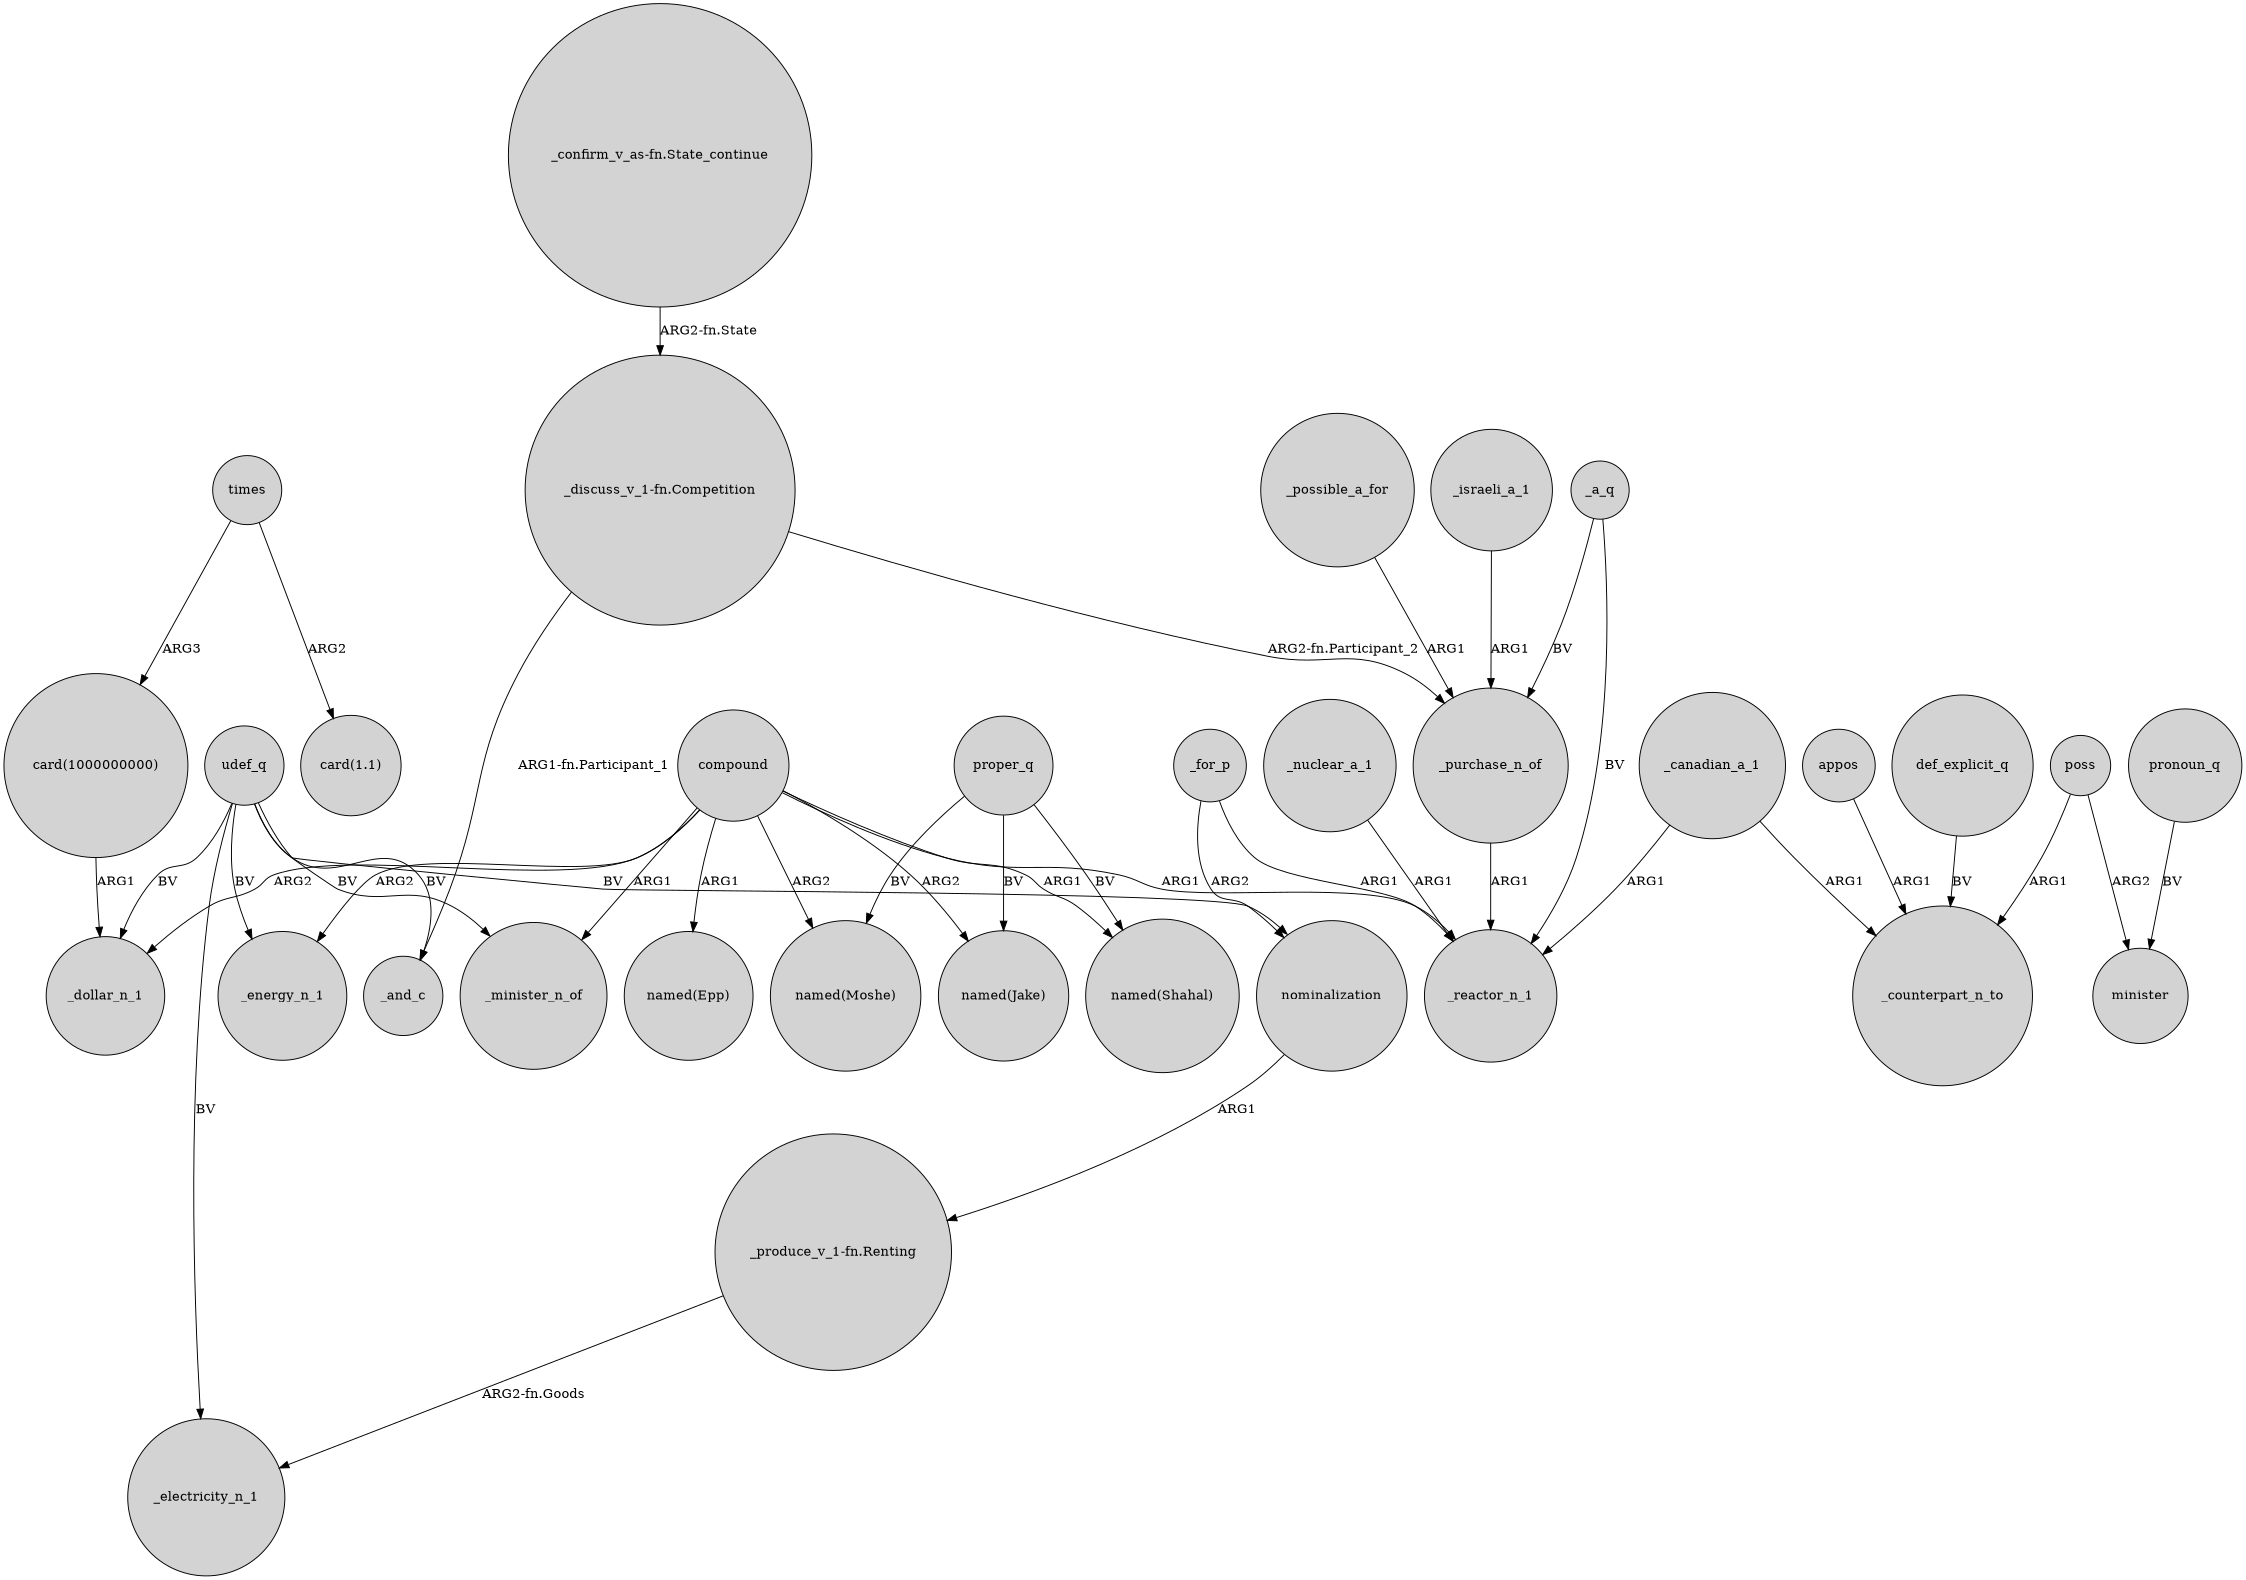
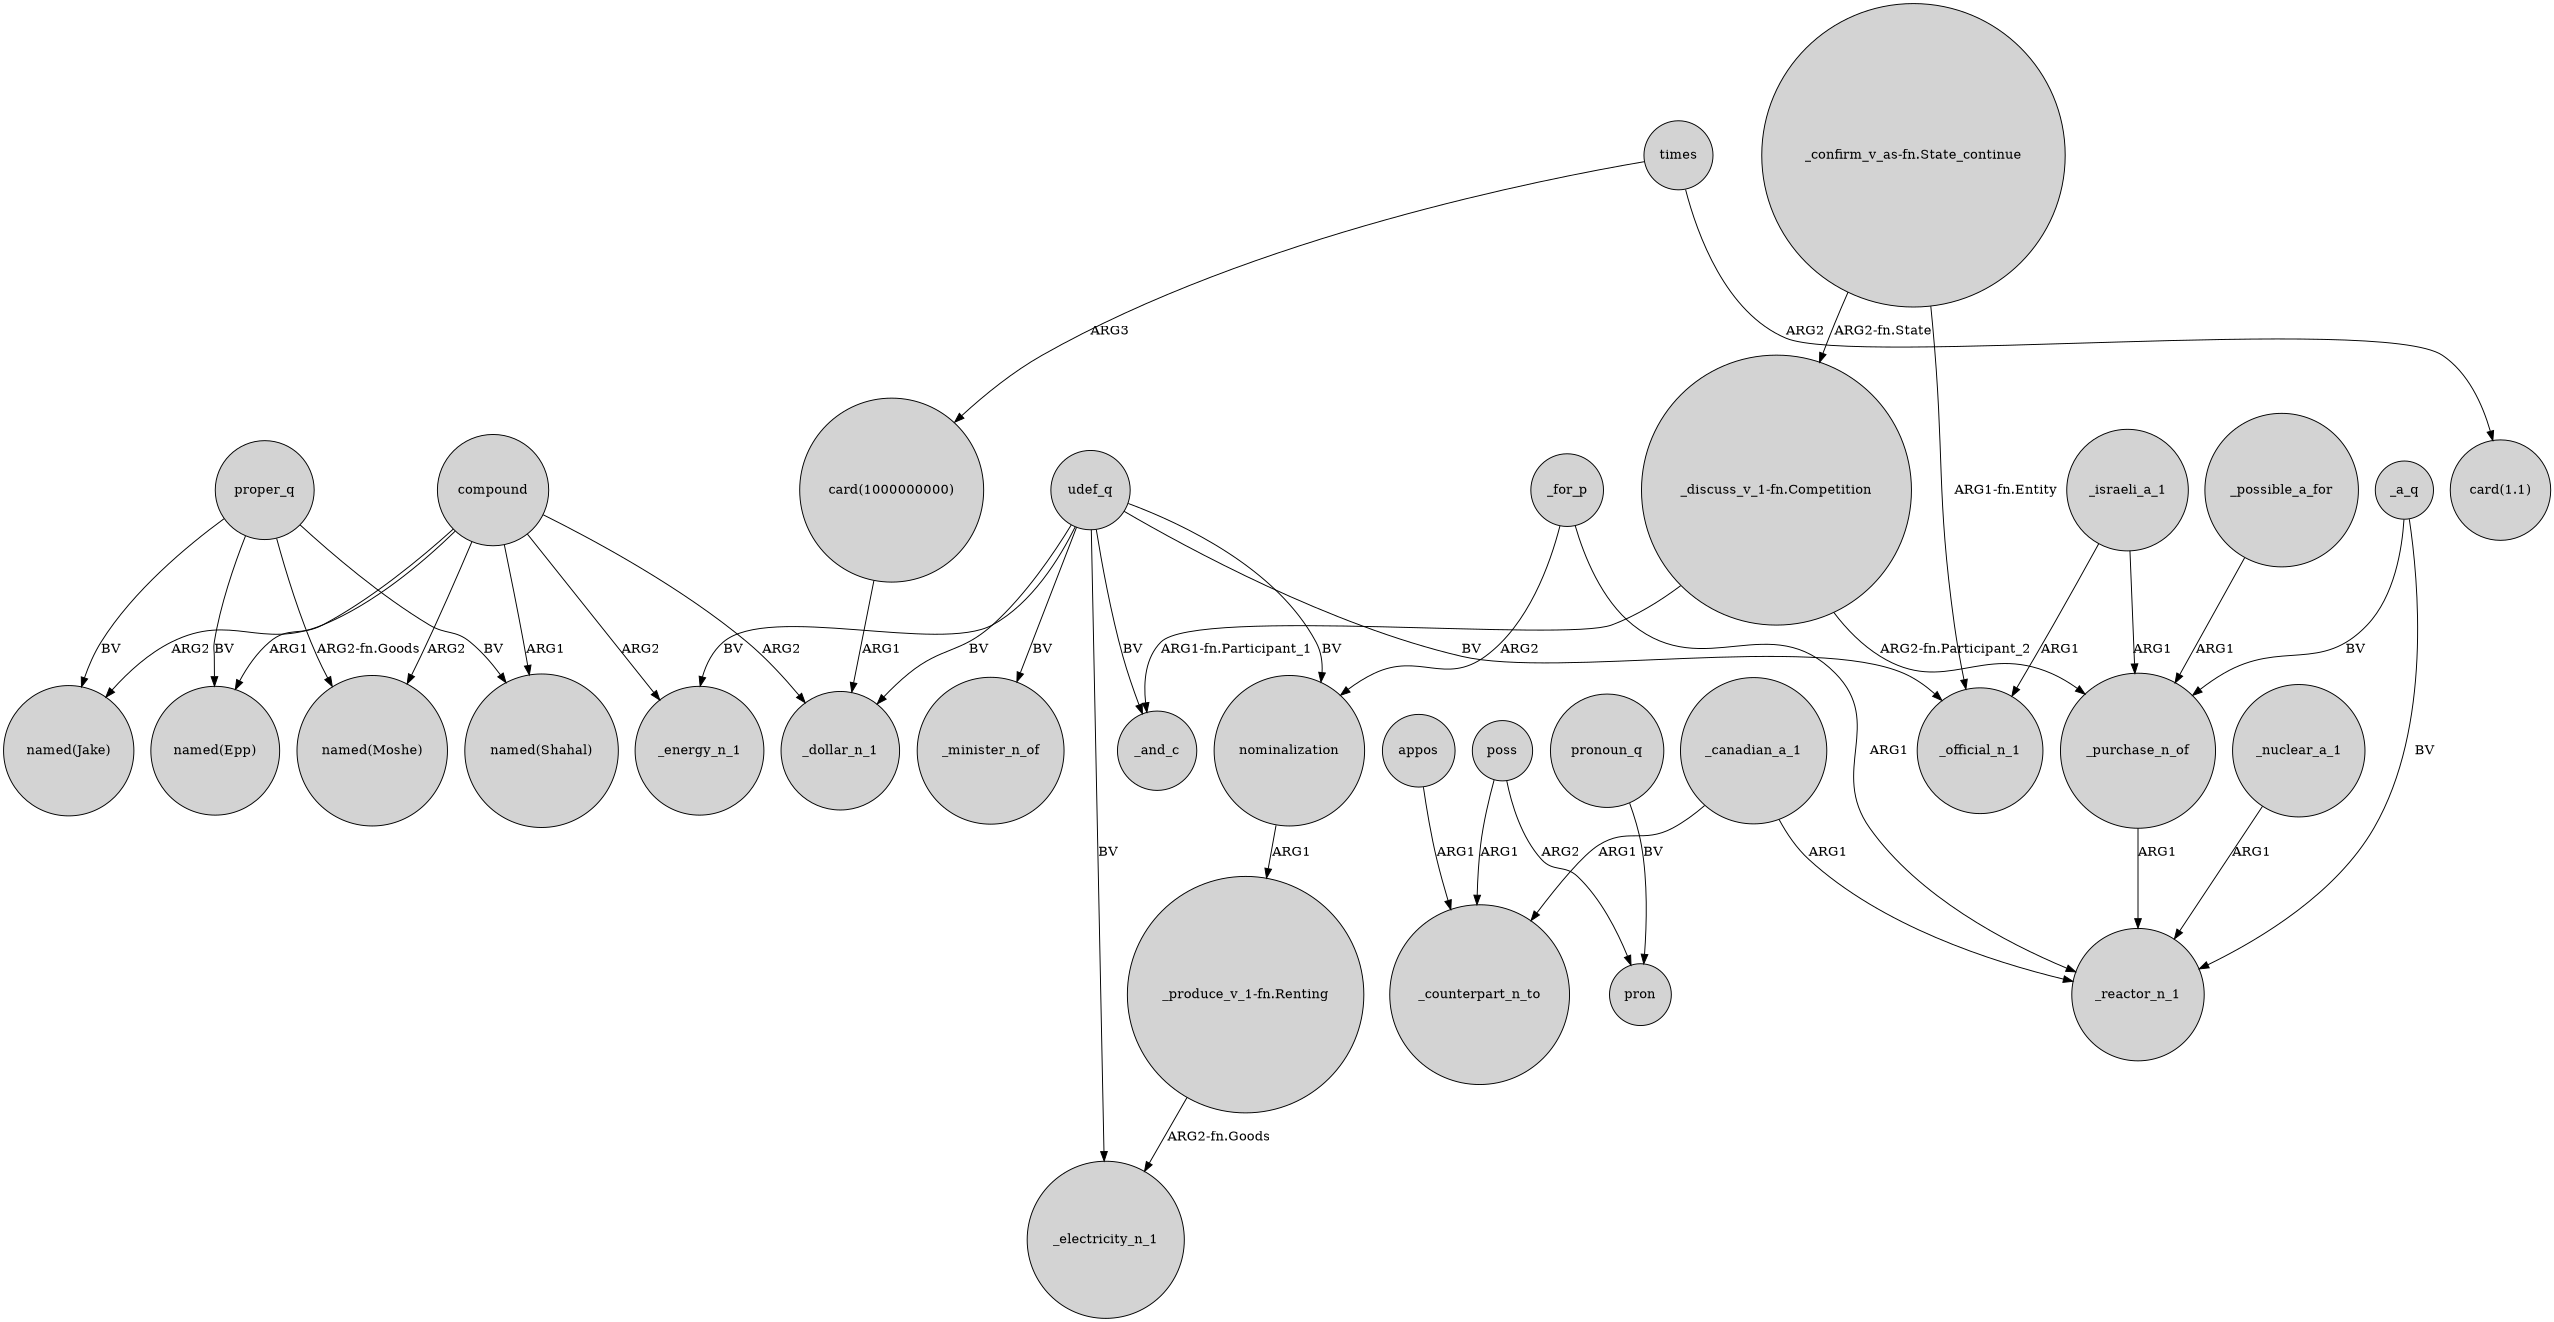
edge "proper_q" -> "named(Epp)": added, label "BV"
node "_official_n_1": added
node "def_explicit_q": removed
edge "compound" -> "_minister_n_of": removed, label "ARG1"
edge "compound" -> "_reactor_n_1": removed, label "ARG1"
edge "proper_q" -> "named(Moshe)": label "BV" -> "ARG2-fn.Goods"
node "minister": label "minister" -> "pron"
